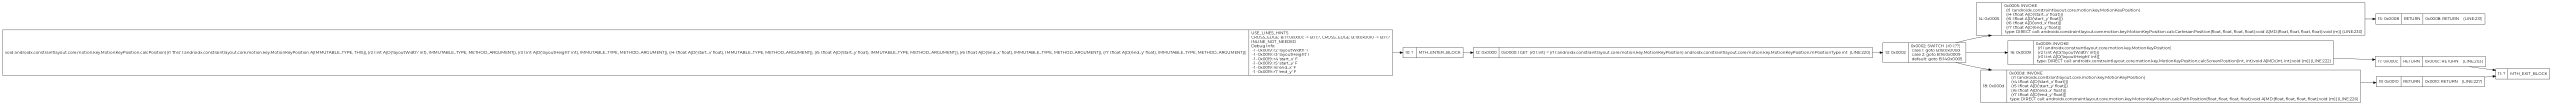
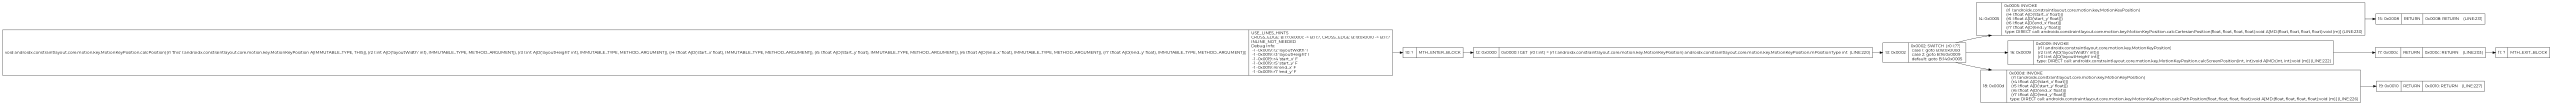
edge "19: 0x0010" -> "11: ?": removed
